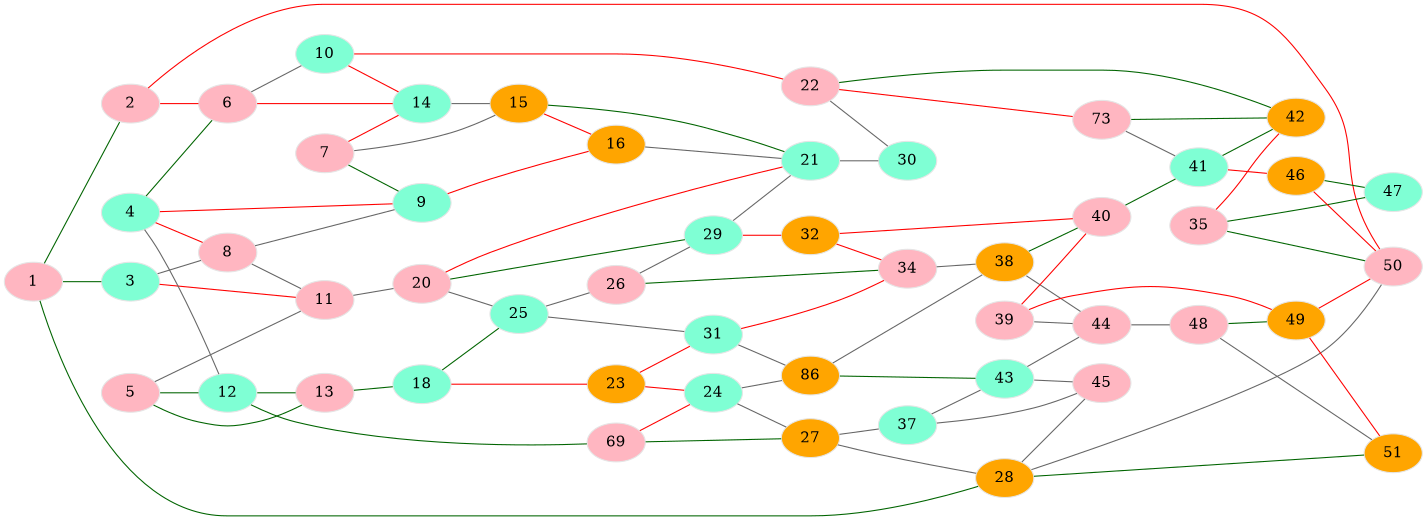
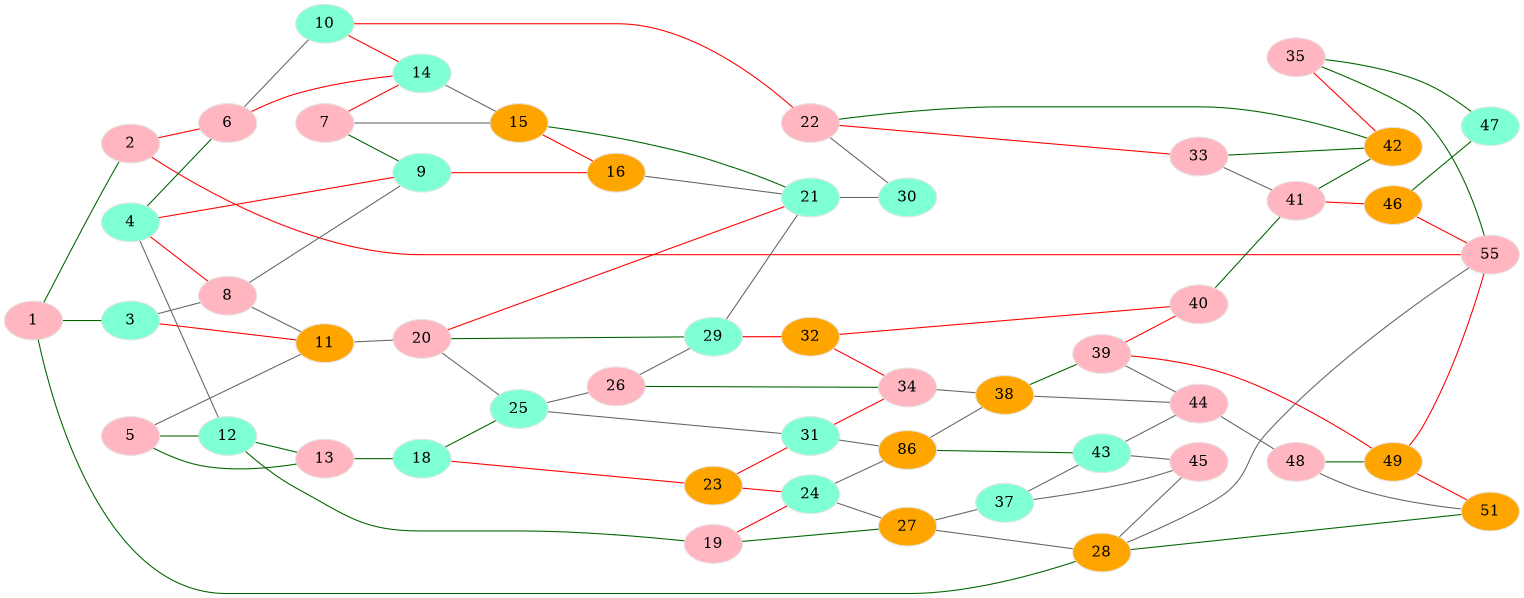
node "73": label "73" -> "33"
node "41": fillcolor aquamarine -> lightpink
edge "40" -- "38": now "39" -- "38"
node "50": label "50" -> "55"
node "11": fillcolor lightpink -> orange
node "69": label "69" -> "19"
